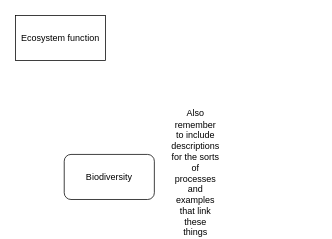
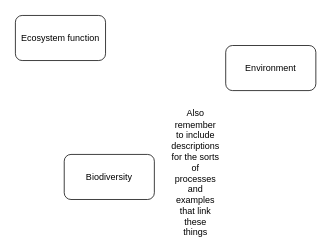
node "Ecosystem function": shape rectangle -> rounded rectangle
node "Environment": added
